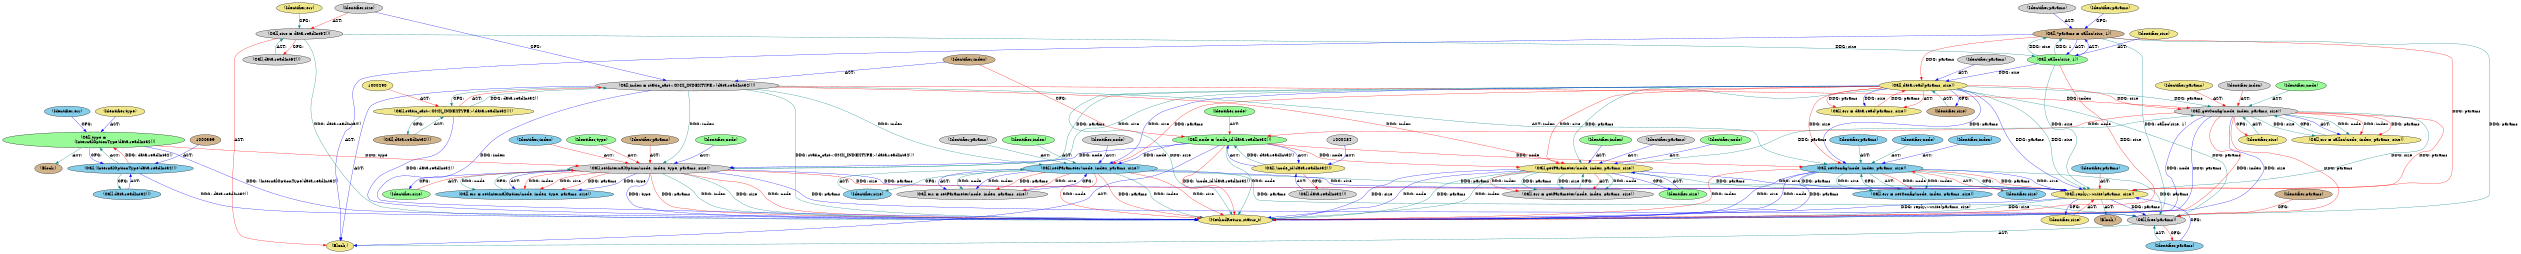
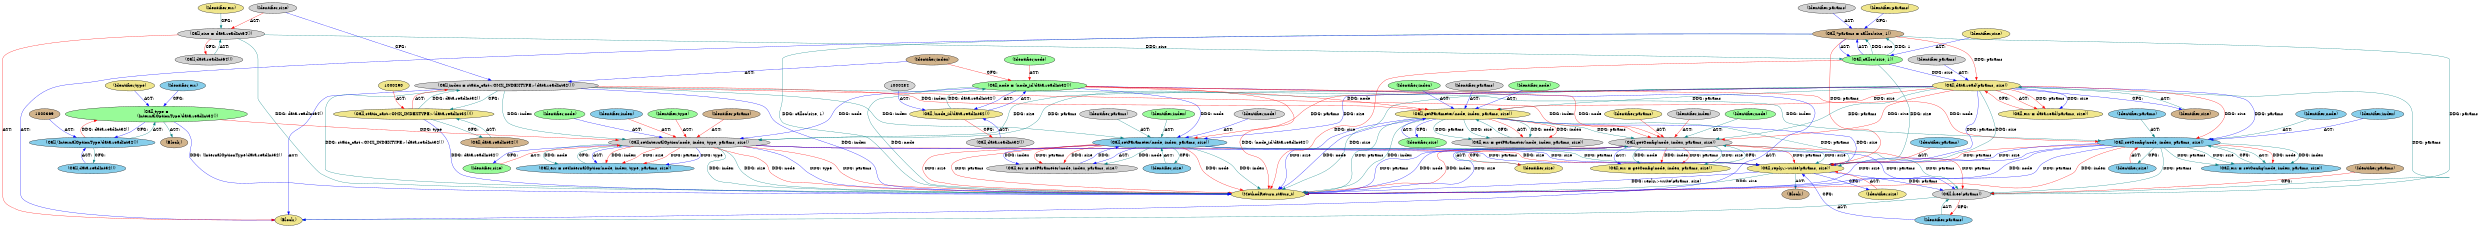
edge "(Call,err = data.read(params, size))" -> "(Call,data.read(params, size))": label "DDG: params" -> "CFG: "
edge "(Call,index = static_cast<OMX_INDEXTYPE>(data.readInt32()))" -> "(Call,setConfig(node, index, params, size))": label "AST: index" -> "DDG: index"
edge "(Call,getConfig(node, index, params, size))" -> "(Call,node = (node_id)data.readInt32())": reversed
node "(Call,err = calloc(node, index, params, size))": label "(Call,err = calloc(node, index, params, size))" -> "(Call,err = getConfig(node, index, params, size))"
edge "(Call,err = setParameter(node, index, params, size))" -> "(Call,setParameter(node, index, params, size))": label "CFG: " -> "DDG: "
edge "(Call,(InternalOptionType)data.readInt32())" -> "(MethodReturn,status_t)": removed, label "DDG: data.readInt32()"
